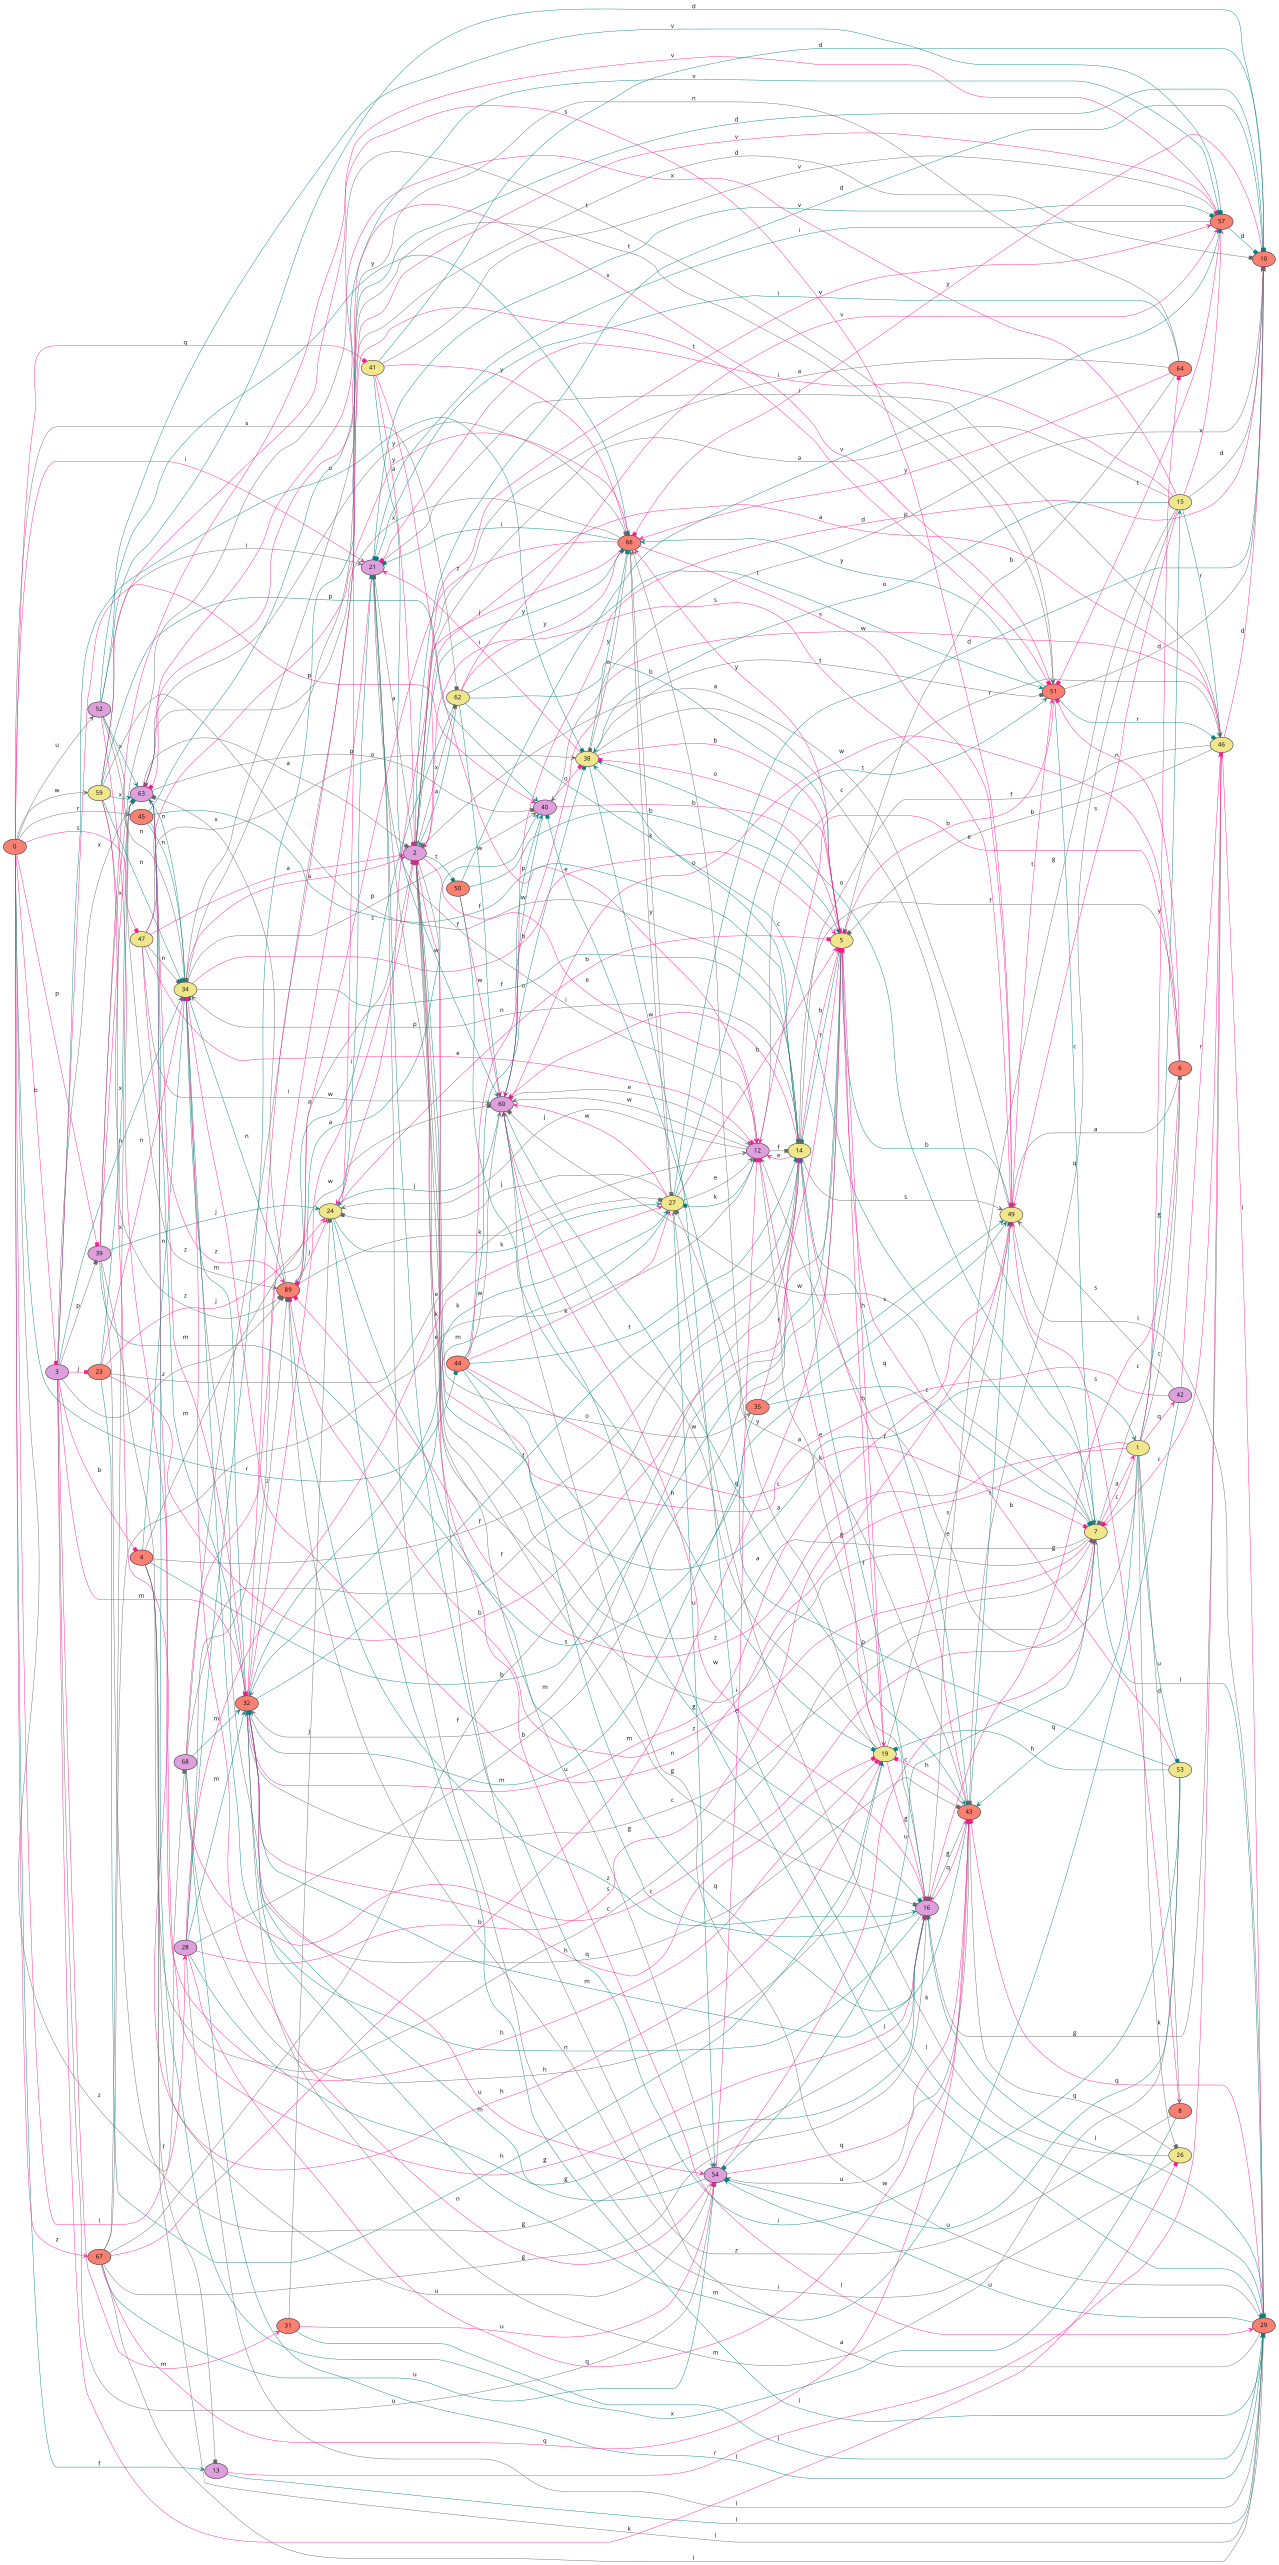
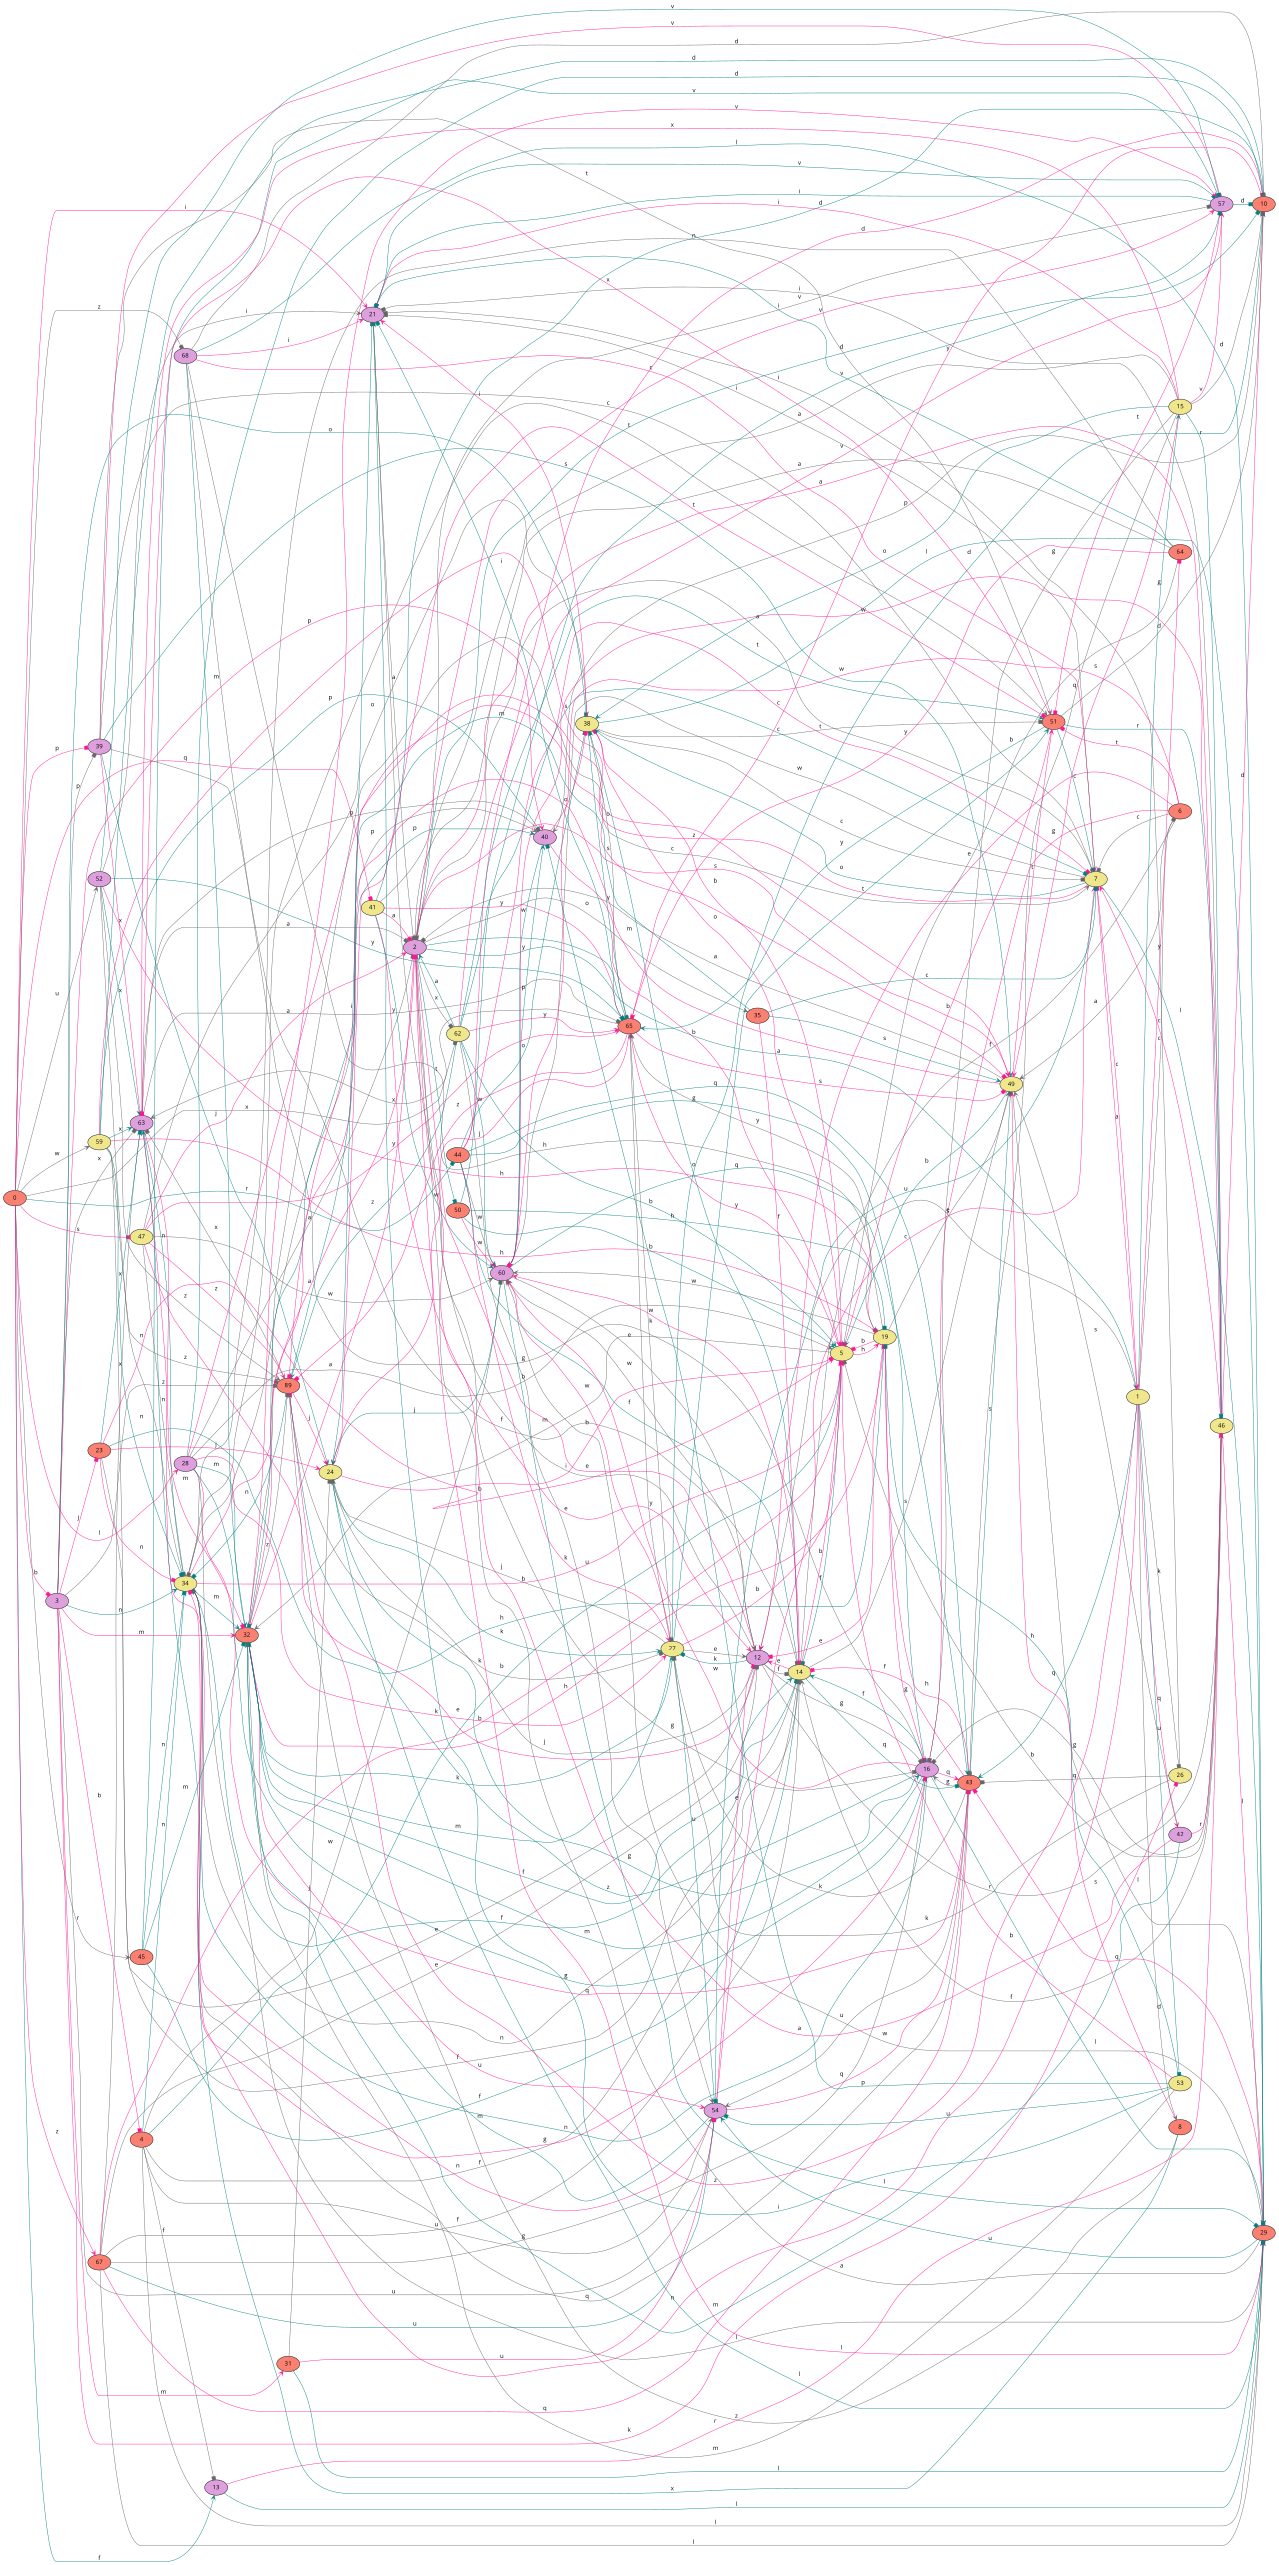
node "57": fillcolor salmon -> plum
node "66": label "66" -> "65"
edge "6" -> "51": label "n" -> "t"
edge "2" -> "54": now "62" -> "54"
edge "7" -> "29": arrowhead box -> vee
